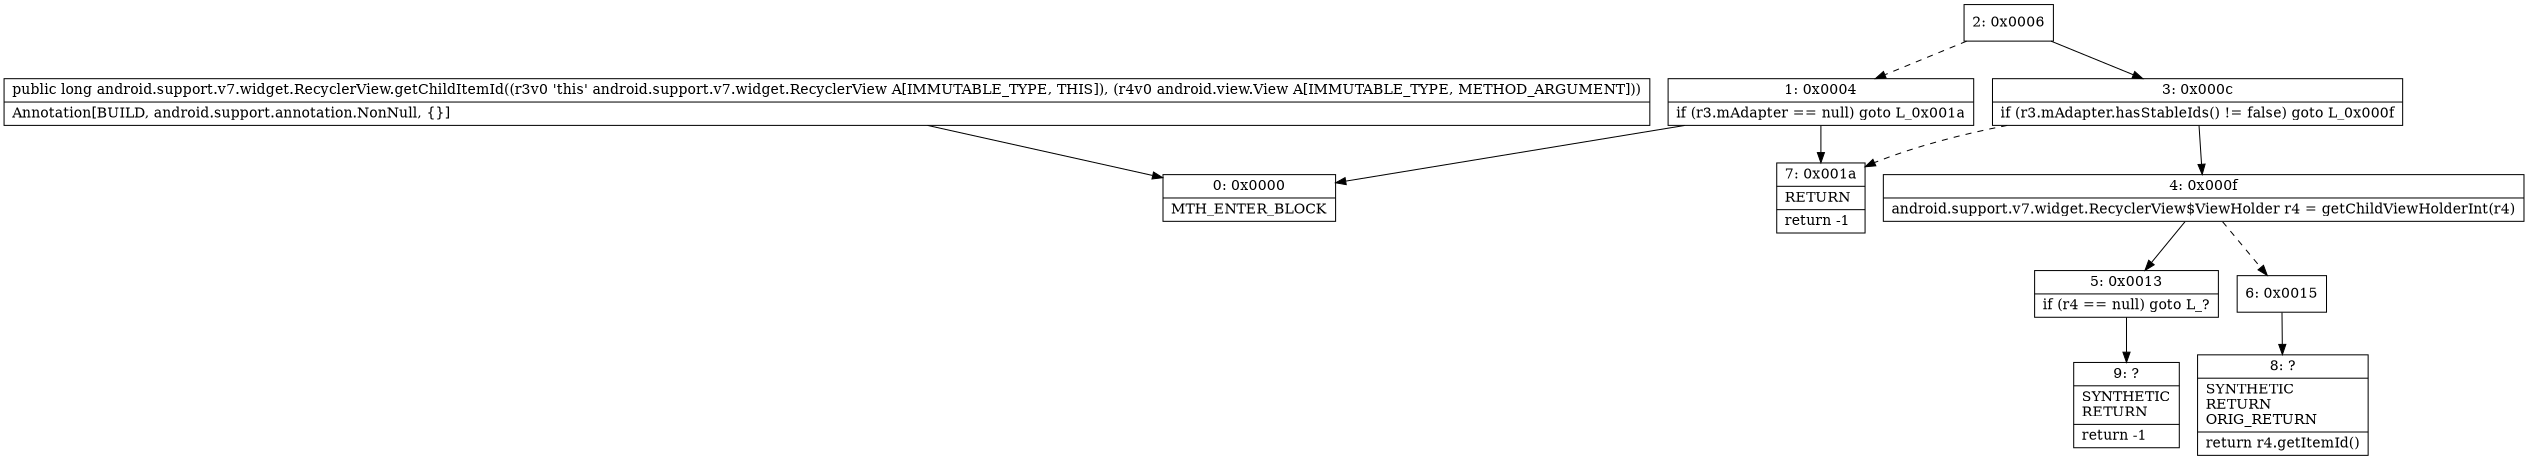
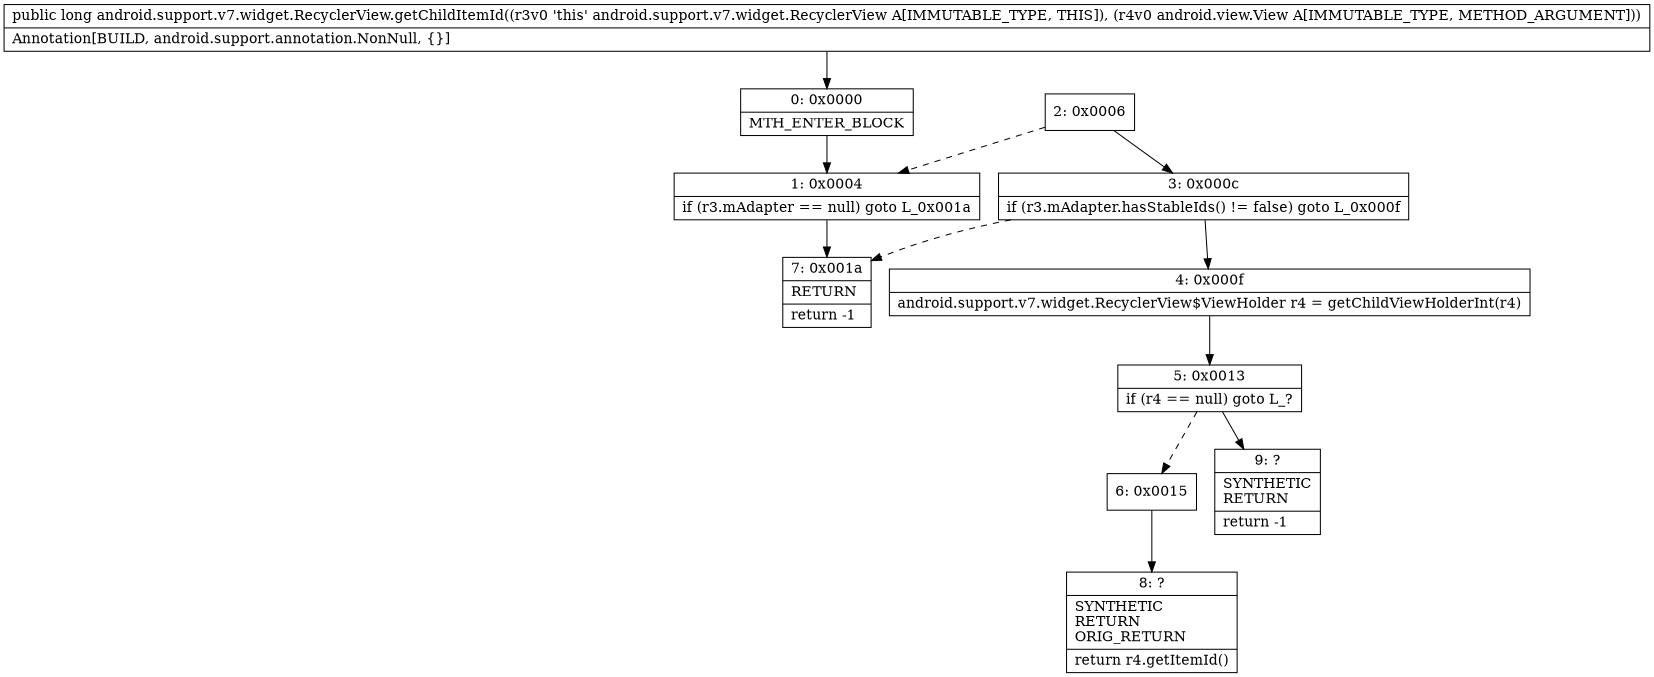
edge "1: 0x0004" -> "0: 0x0000": reversed
edge "4: 0x000f" -> "6: 0x0015": now "5: 0x0013" -> "6: 0x0015"
